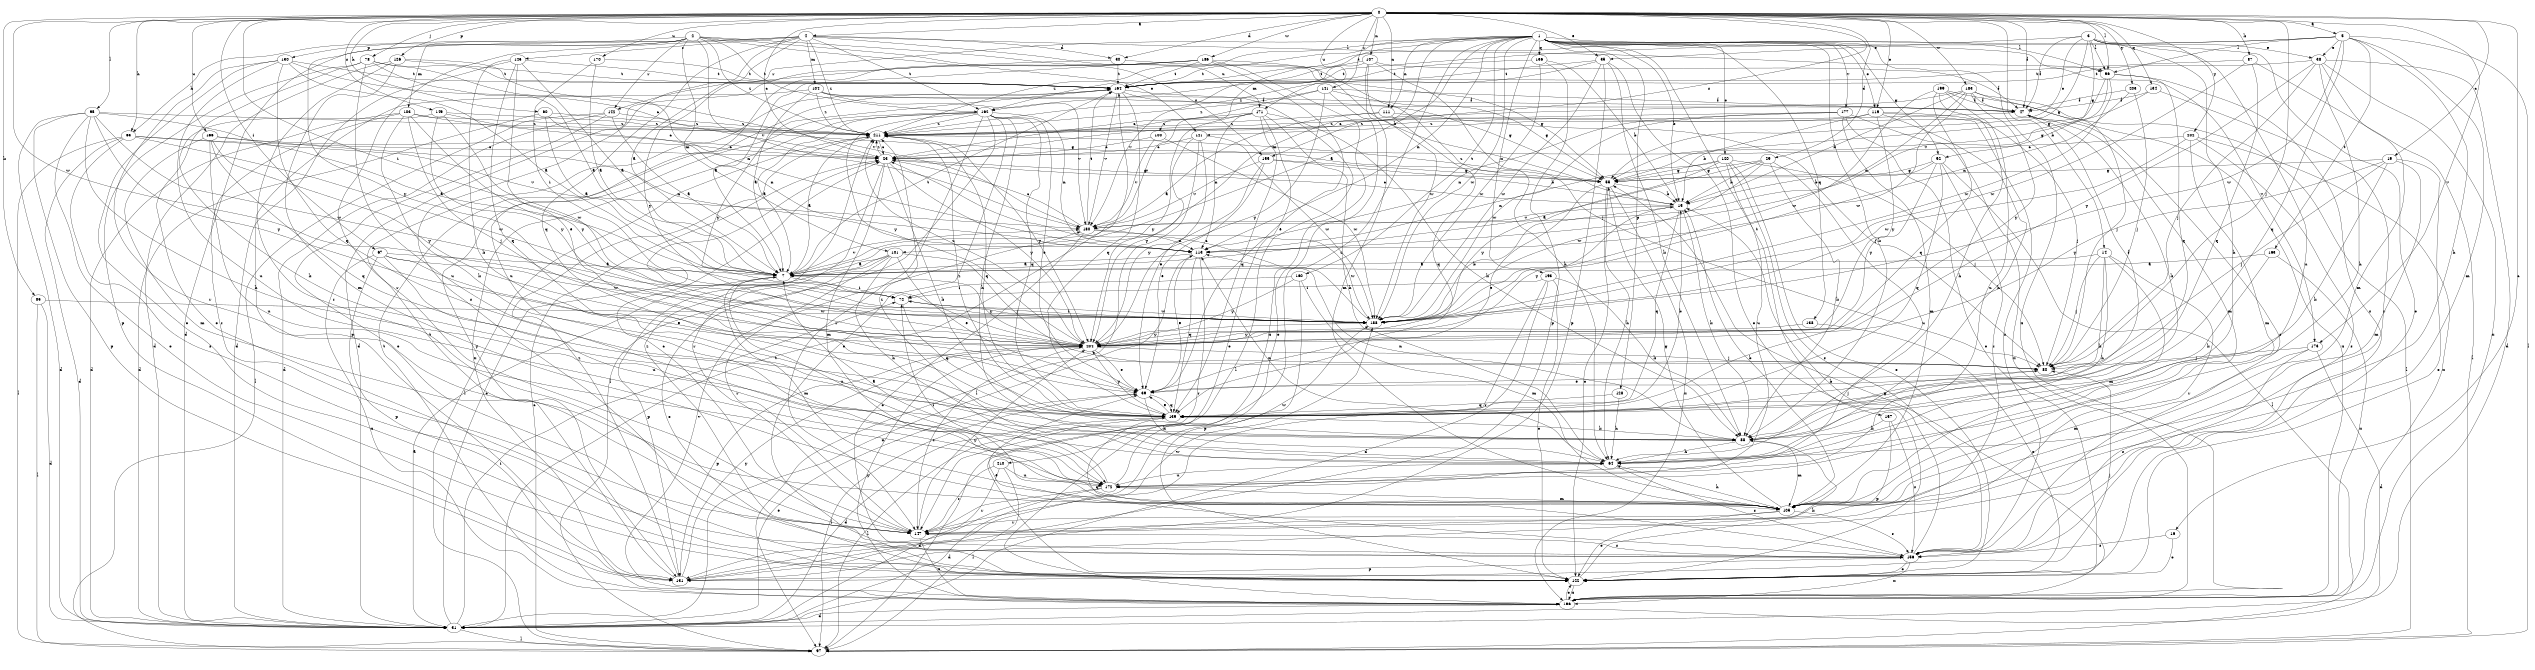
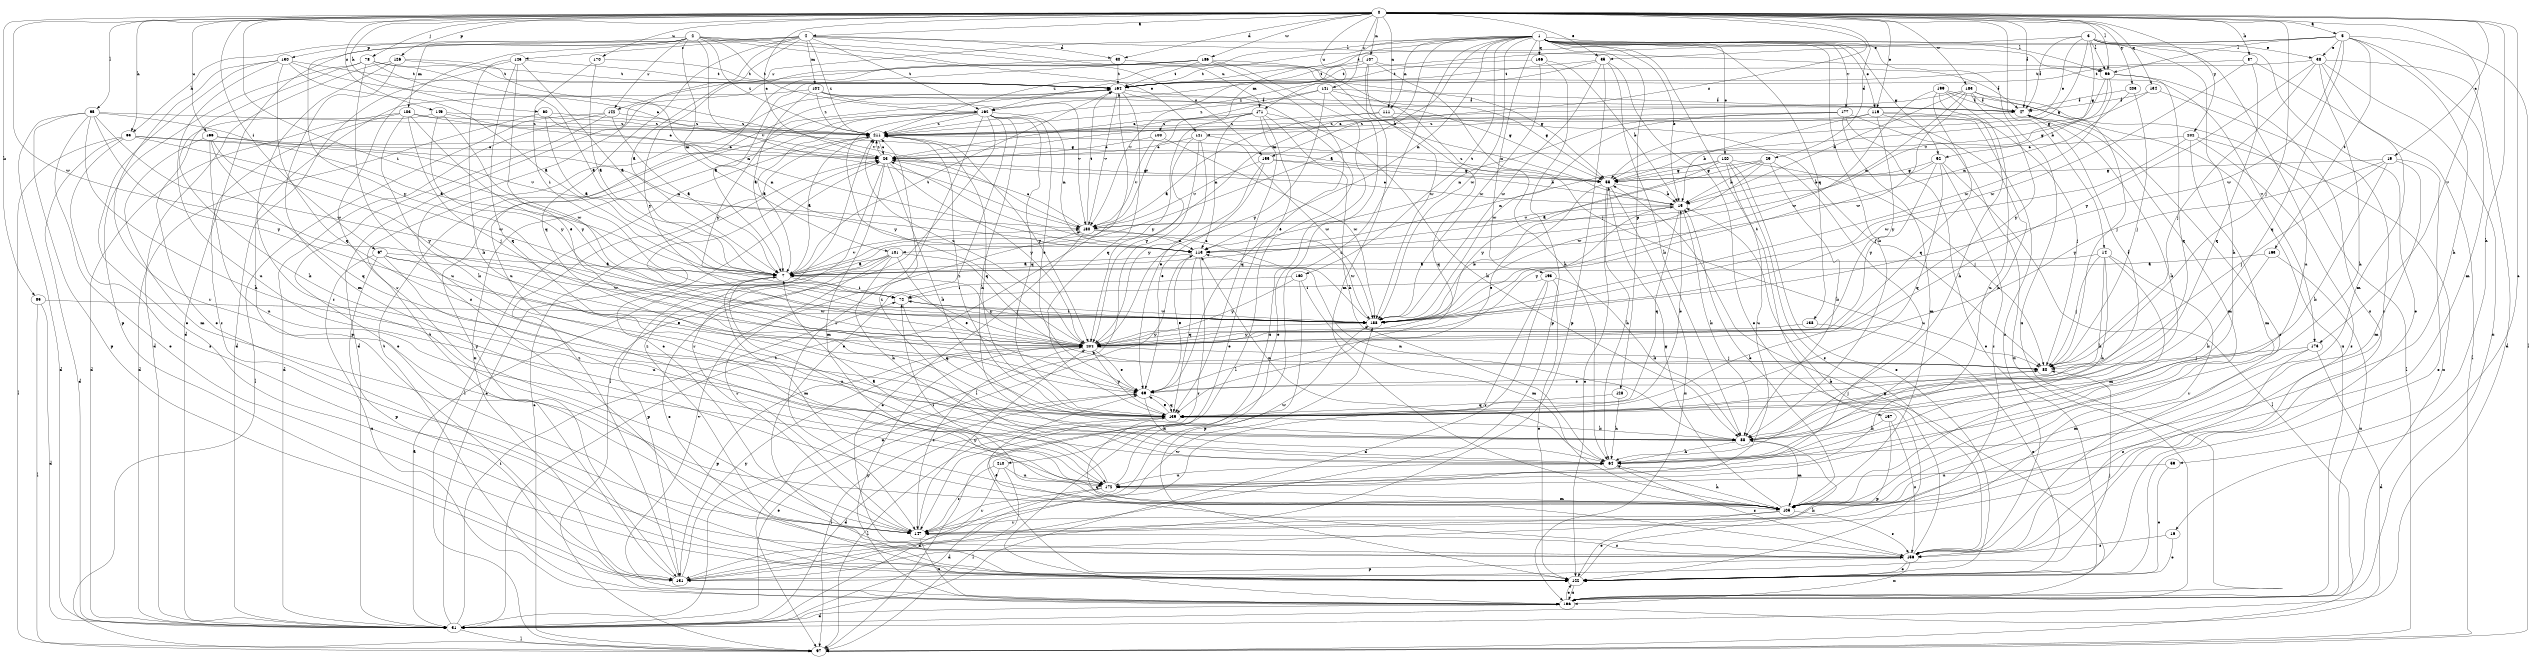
node "59": added
